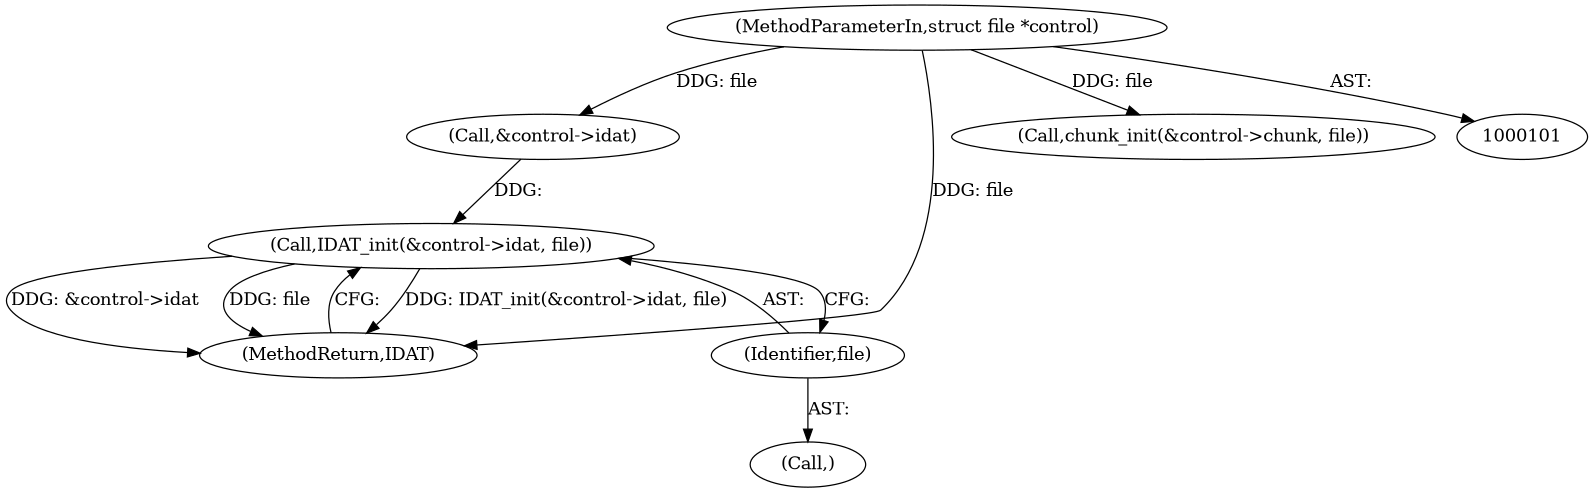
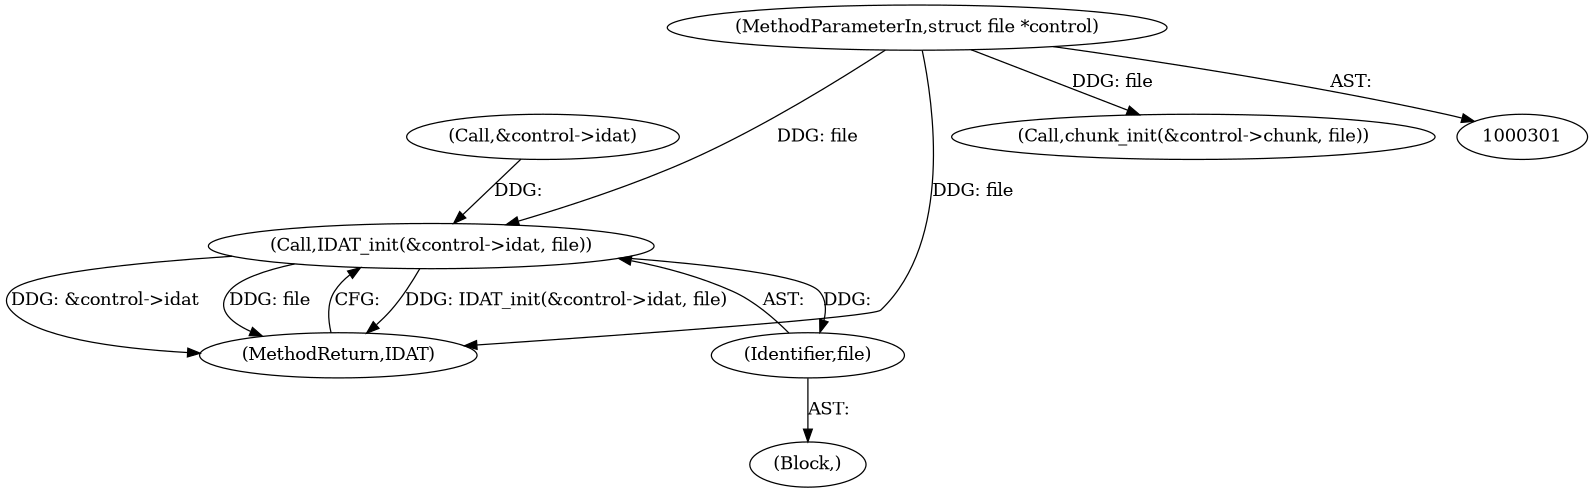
edge "(MethodParameterIn,struct file *control)" -> "(Call,&control->idat)": now "(MethodParameterIn,struct file *control)" -> "(Call,IDAT_init(&control->idat, file))"
node "1000101": label "1000101" -> "1000301"
edge "(Call,IDAT_init(&control->idat, file))" -> "(Identifier,file)": label "CFG: " -> "DDG: "
node "(Call,)": label "(Call,)" -> "(Block,)"
